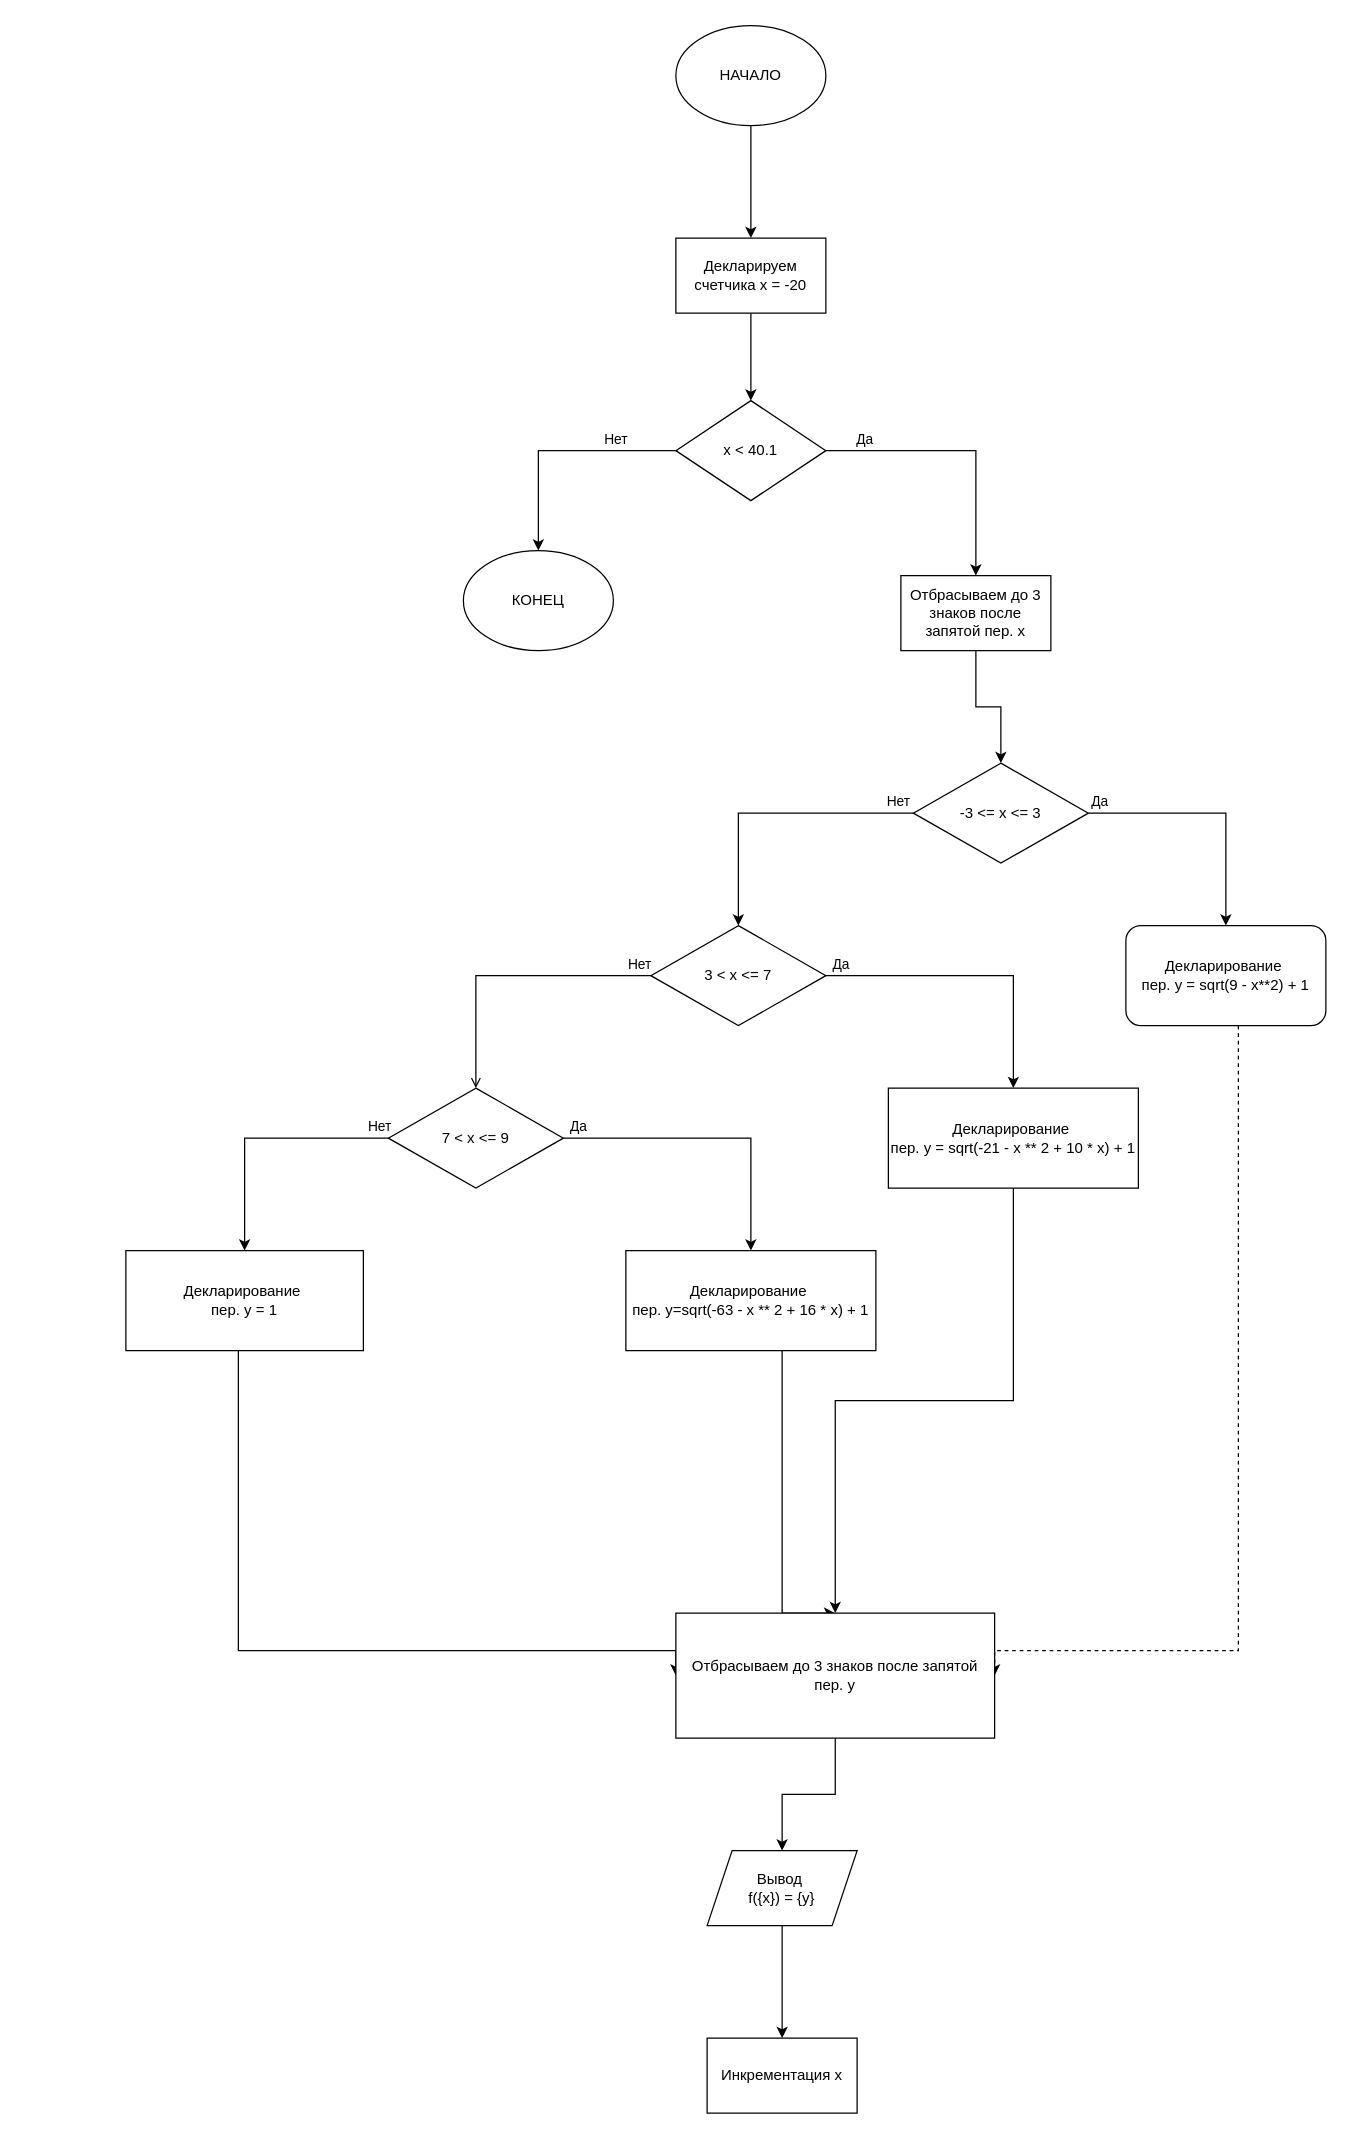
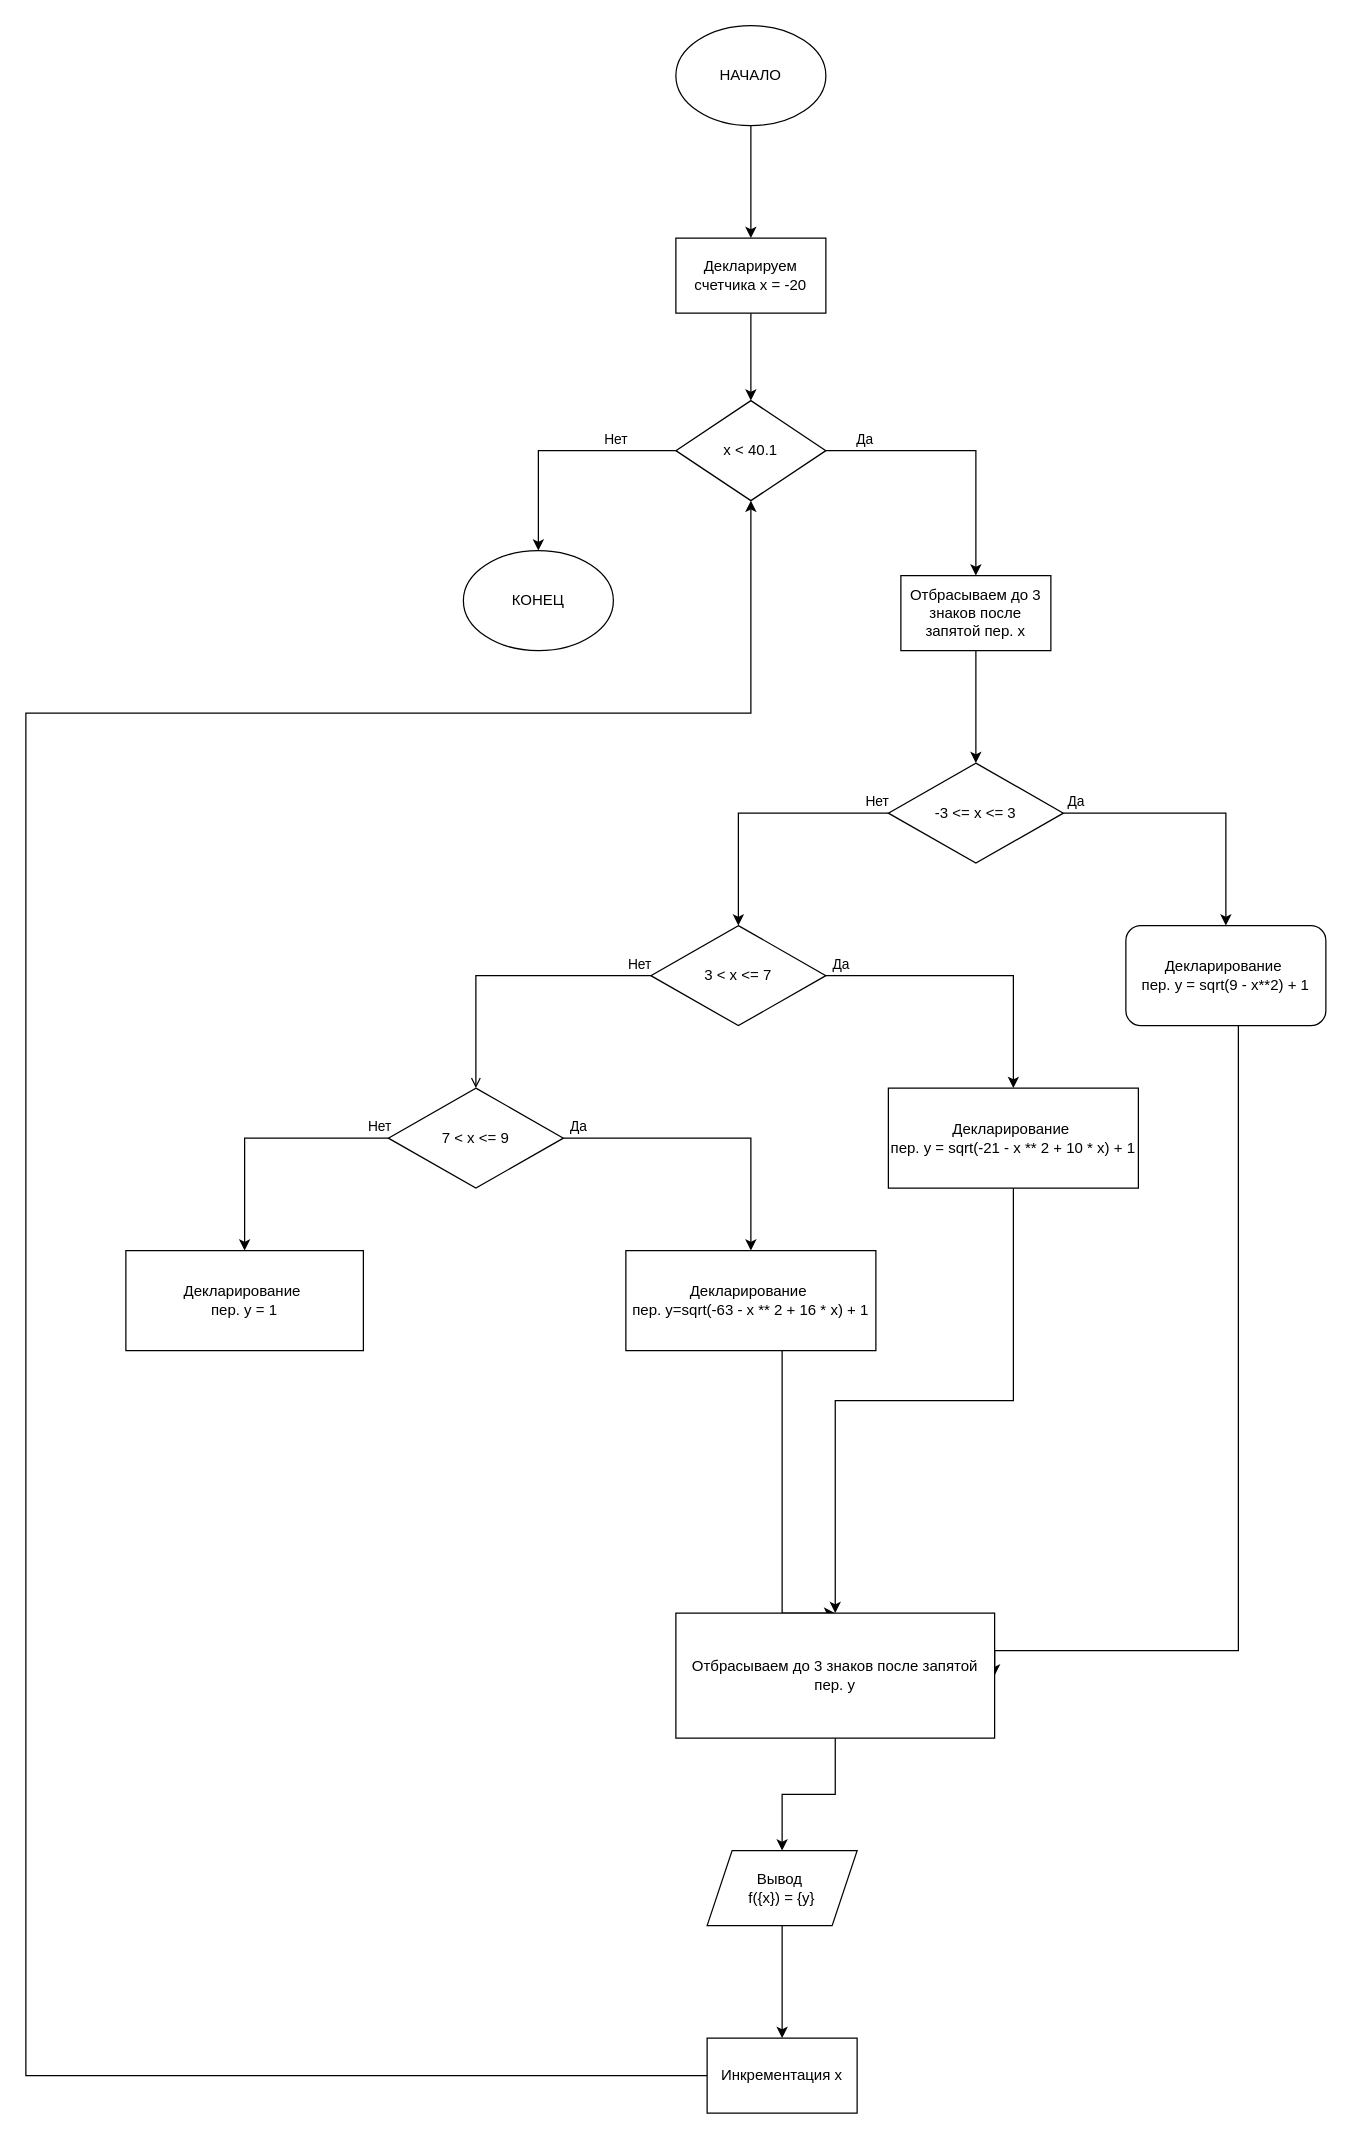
node "-3 <= x <= 3": moved (1001, 813) -> (976, 813)
edge "Инкрементация x" -> "x < 40.1": added
edge "Декларирование пер. y = sqrt(9 - x**2) + 1" -> "Отбрасываем до 3 знаков после запятой пер. y": style dashed -> solid
edge "Декларирование пер. y = 1" -> "Отбрасываем до 3 знаков после запятой пер. y": removed
